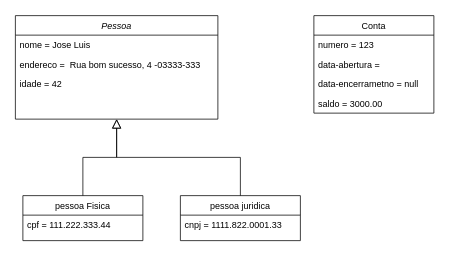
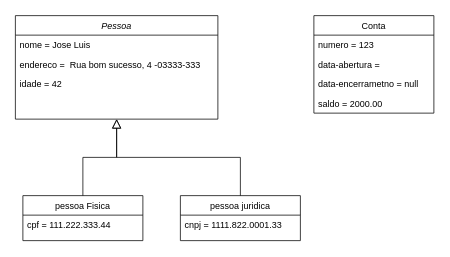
node "saldo = 3000.00": label "saldo = 3000.00" -> "saldo = 2000.00"
